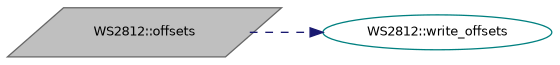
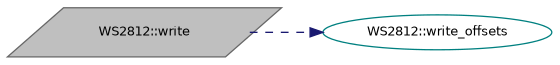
node "WS2812::offsets": label "WS2812::offsets" -> "WS2812::write"
